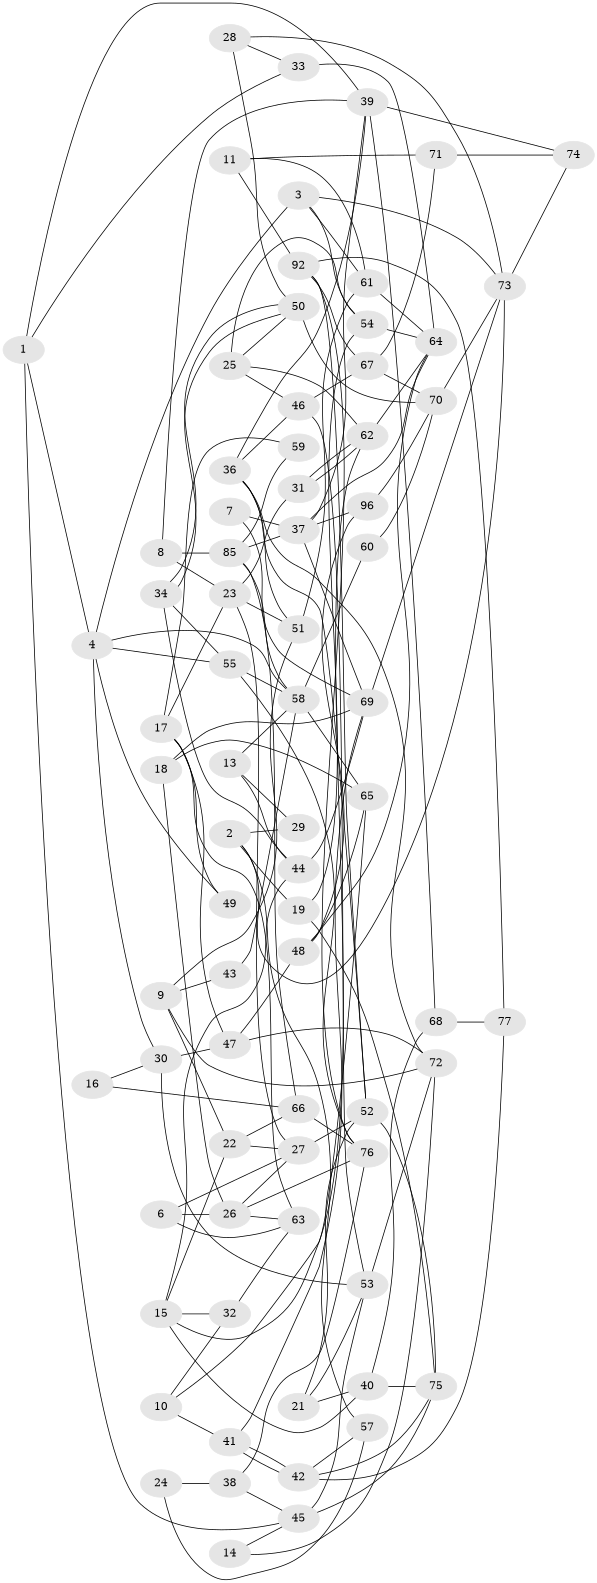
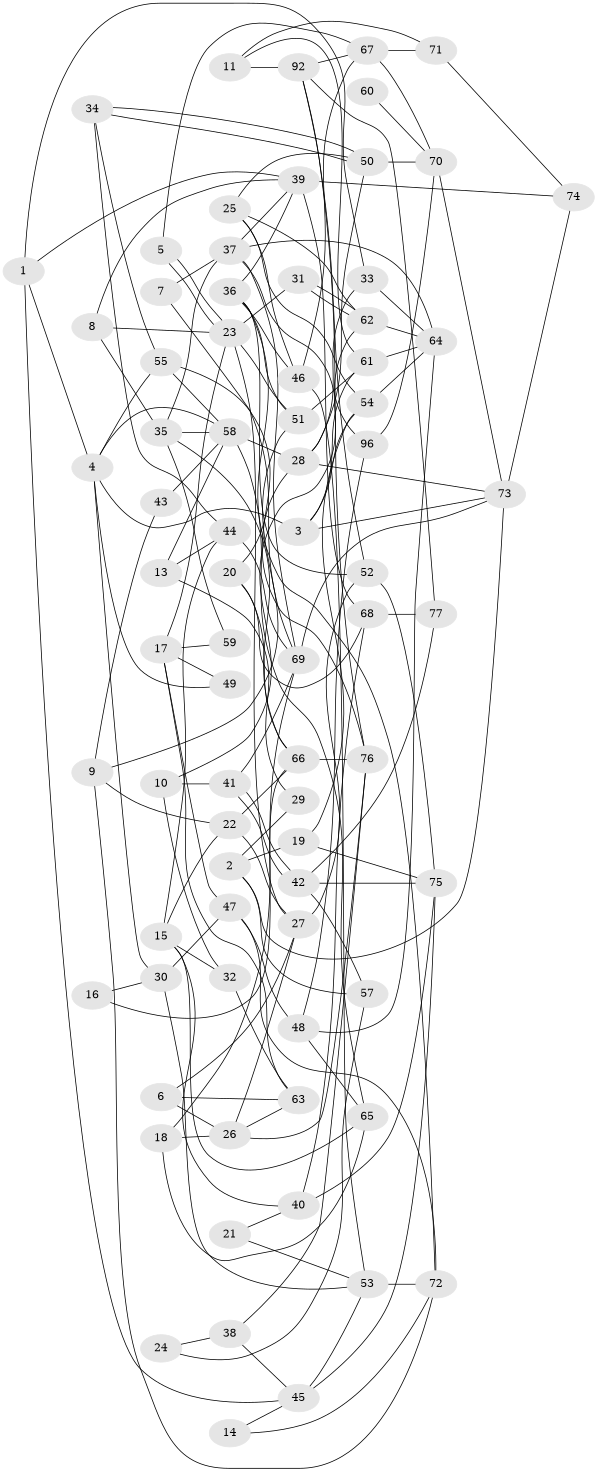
node "5": added
node "85": label "85" -> "35"
node "20": added
edge "60" -- "58": now "28" -- "58"
edge "52" -- "21": removed
